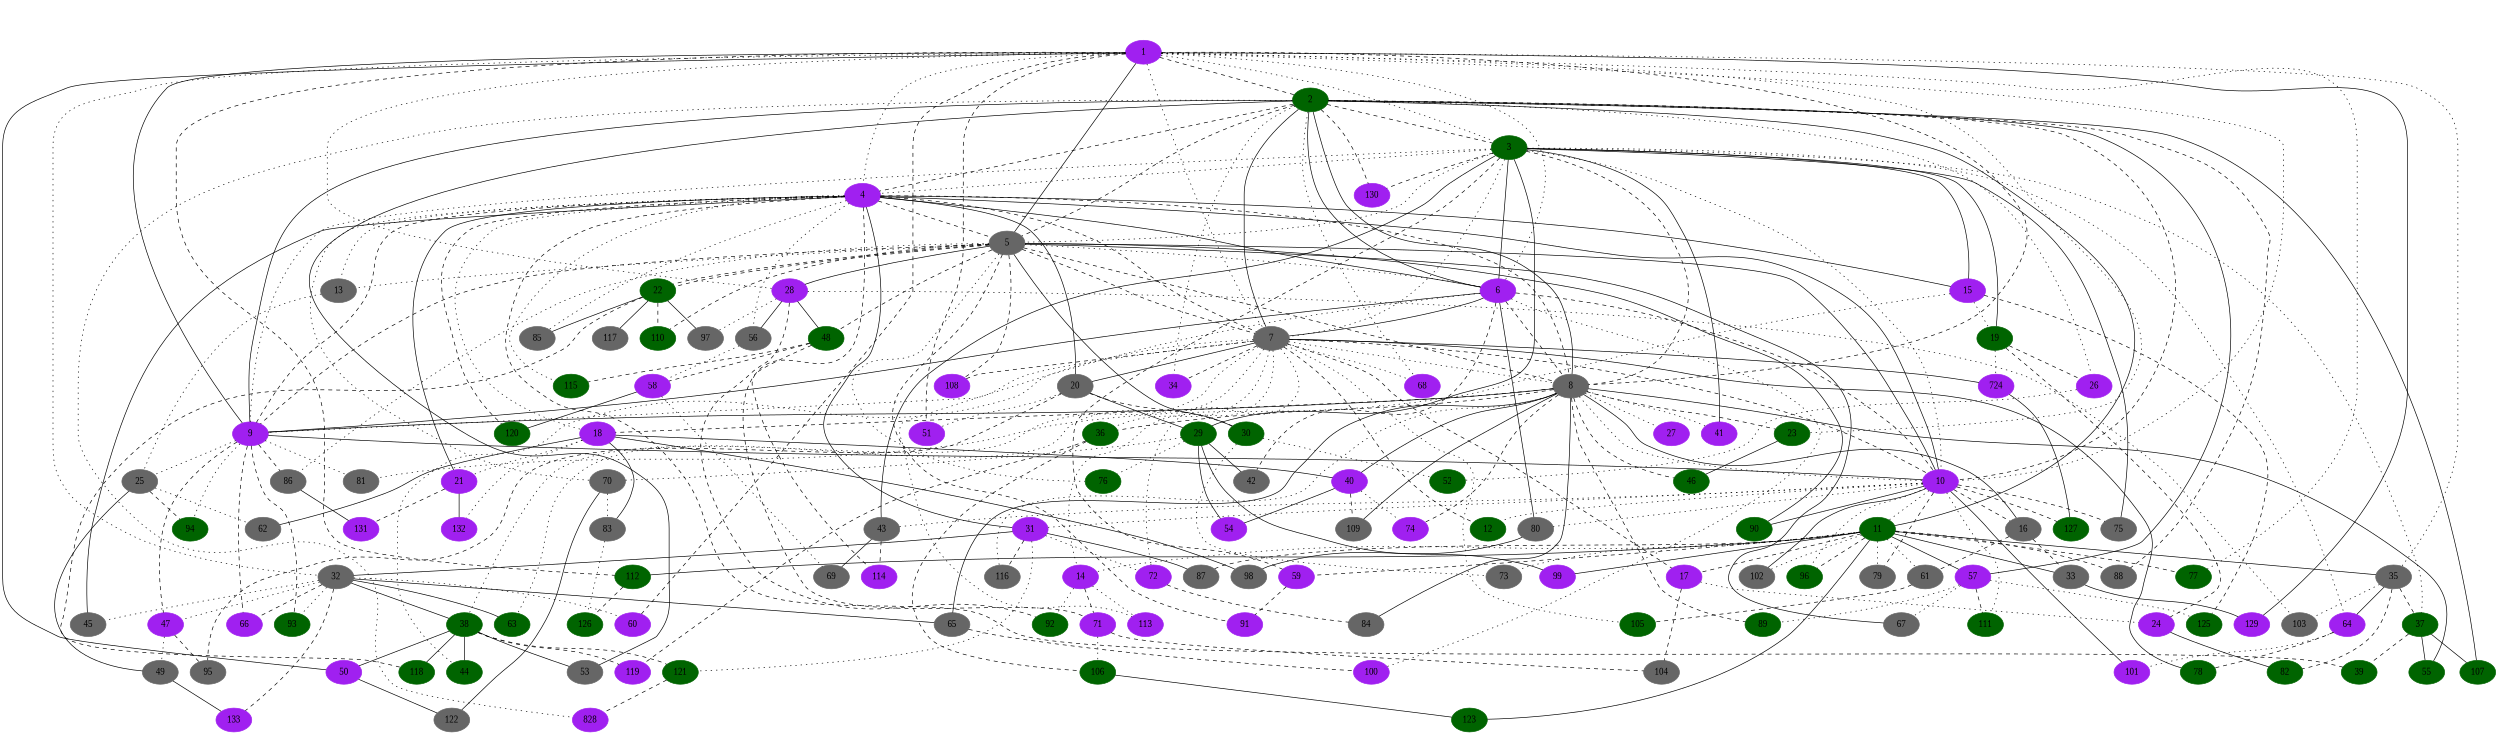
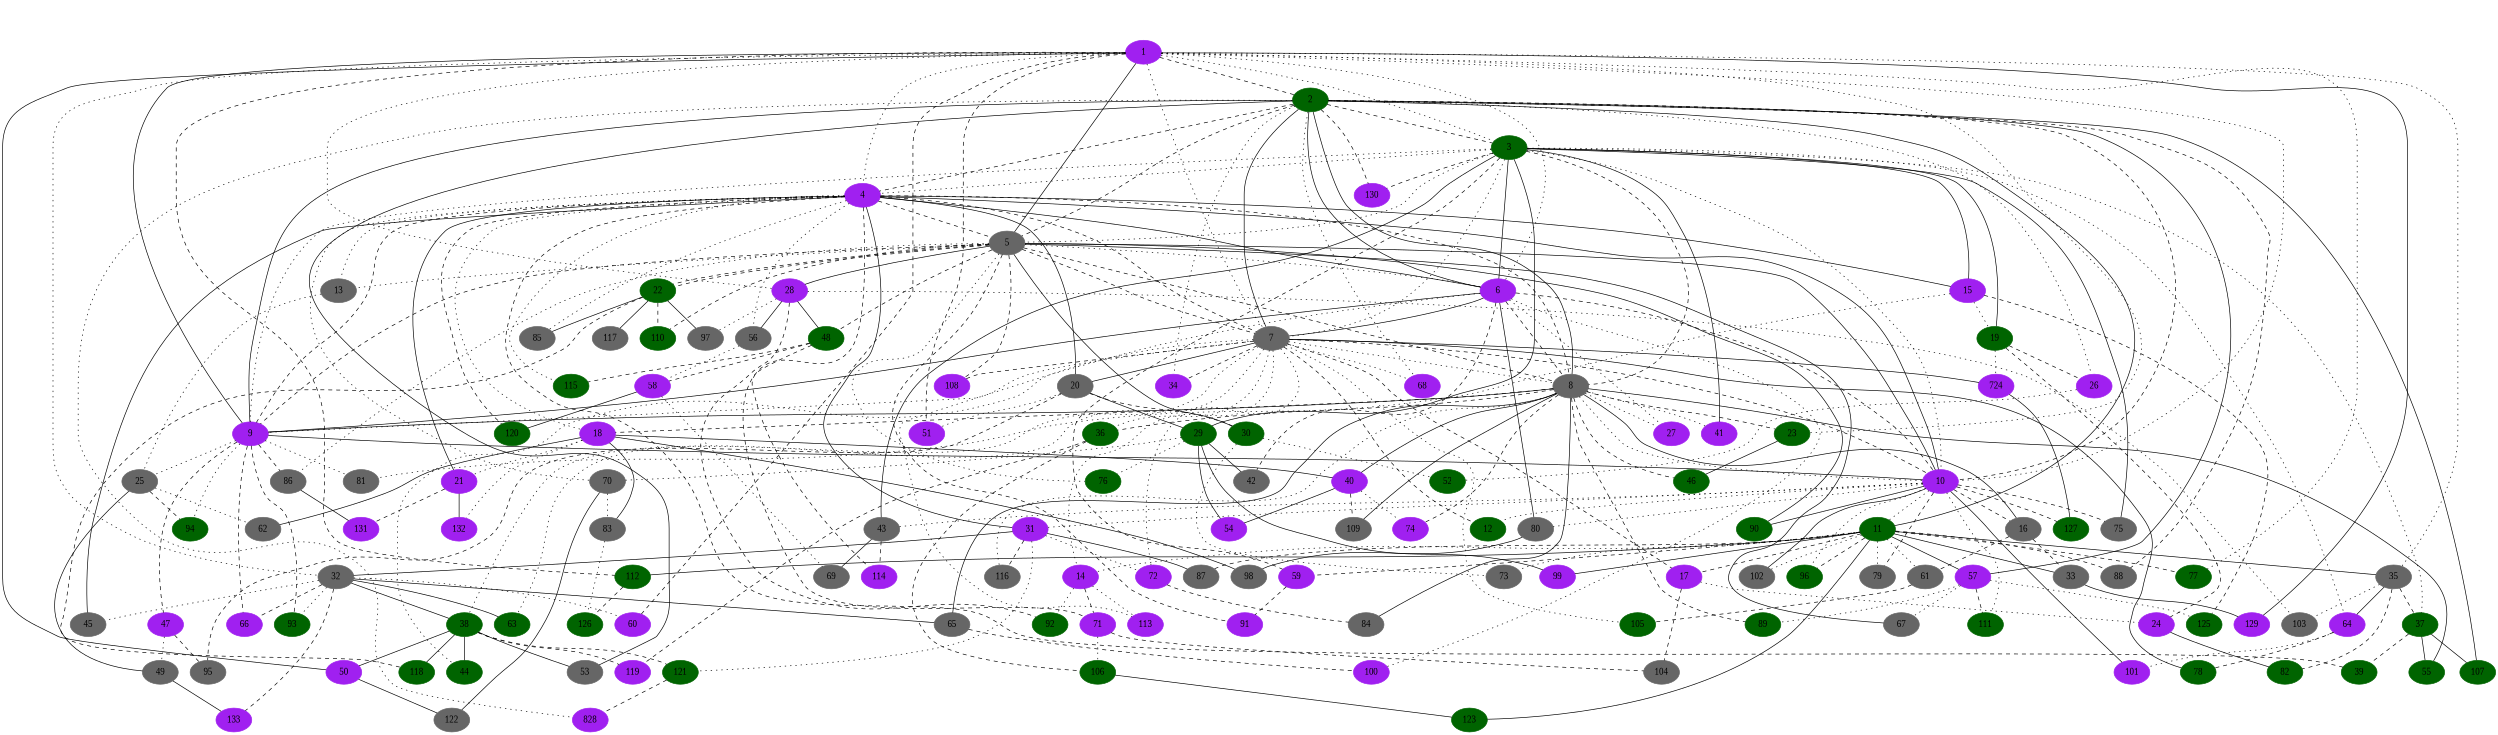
edge "1" -- "8": removed
edge "6" -- "27": added
edge "32" -- "47": removed
